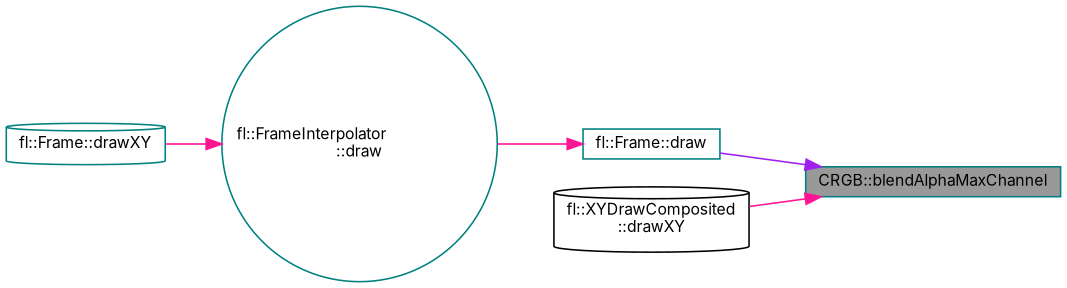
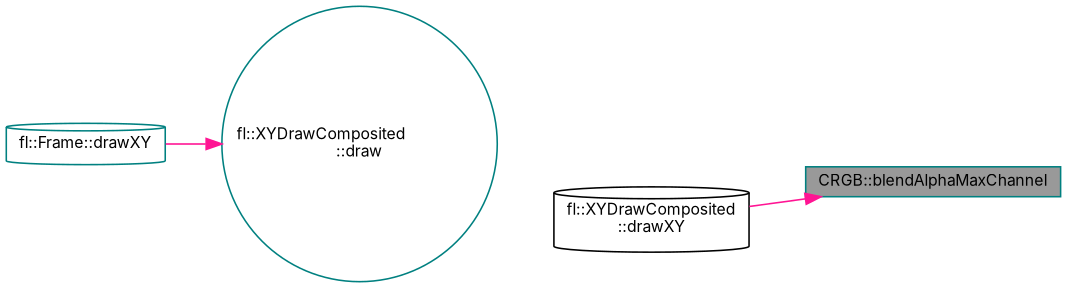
node "fl::FrameInterpolator ::draw": label "fl::FrameInterpolator ::draw" -> "fl::XYDrawComposited ::draw"
node "fl::Frame::draw": removed
